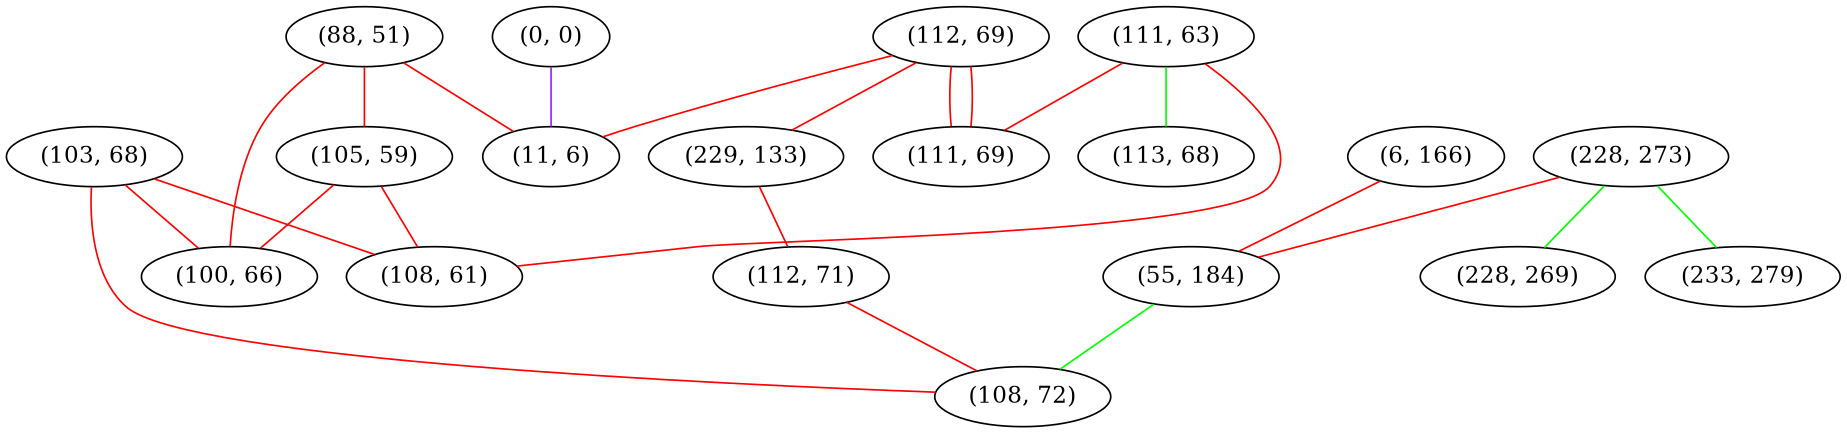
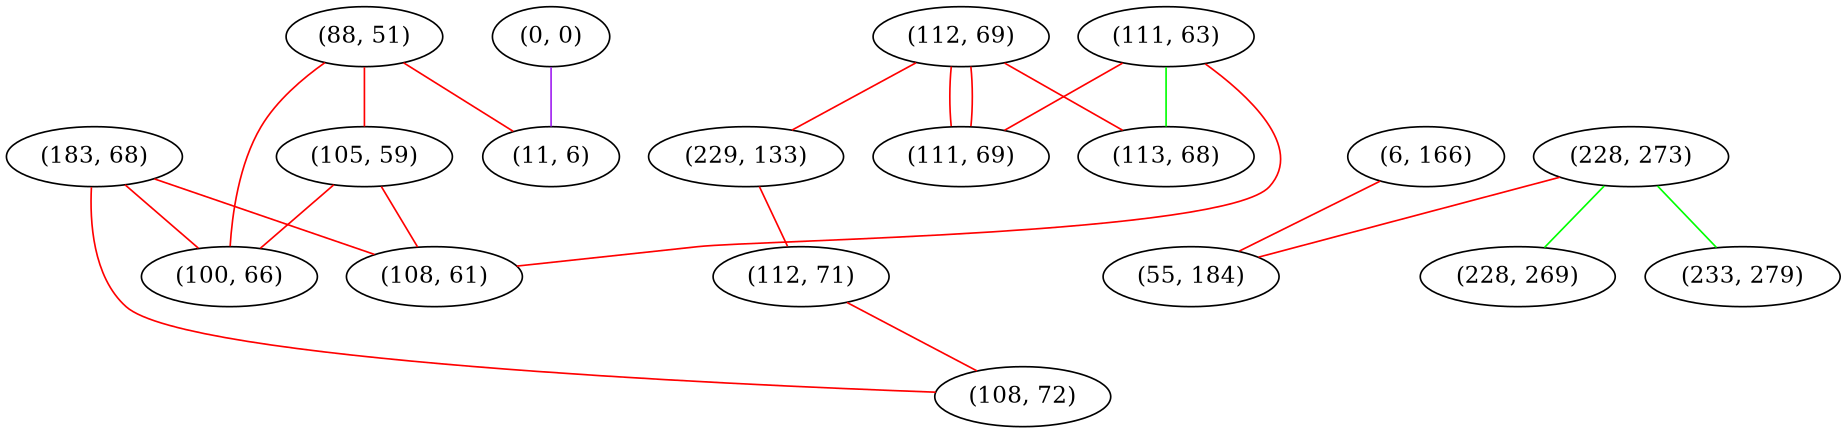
edge "(112, 69)" -- "(11, 6)": now "(112, 69)" -- "(113, 68)"
node "(103, 68)": label "(103, 68)" -> "(183, 68)"
edge "(55, 184)" -- "(108, 72)": removed
